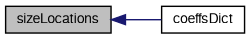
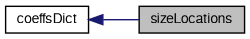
edge "coeffsDict" -> "sizeLocations": reversed
